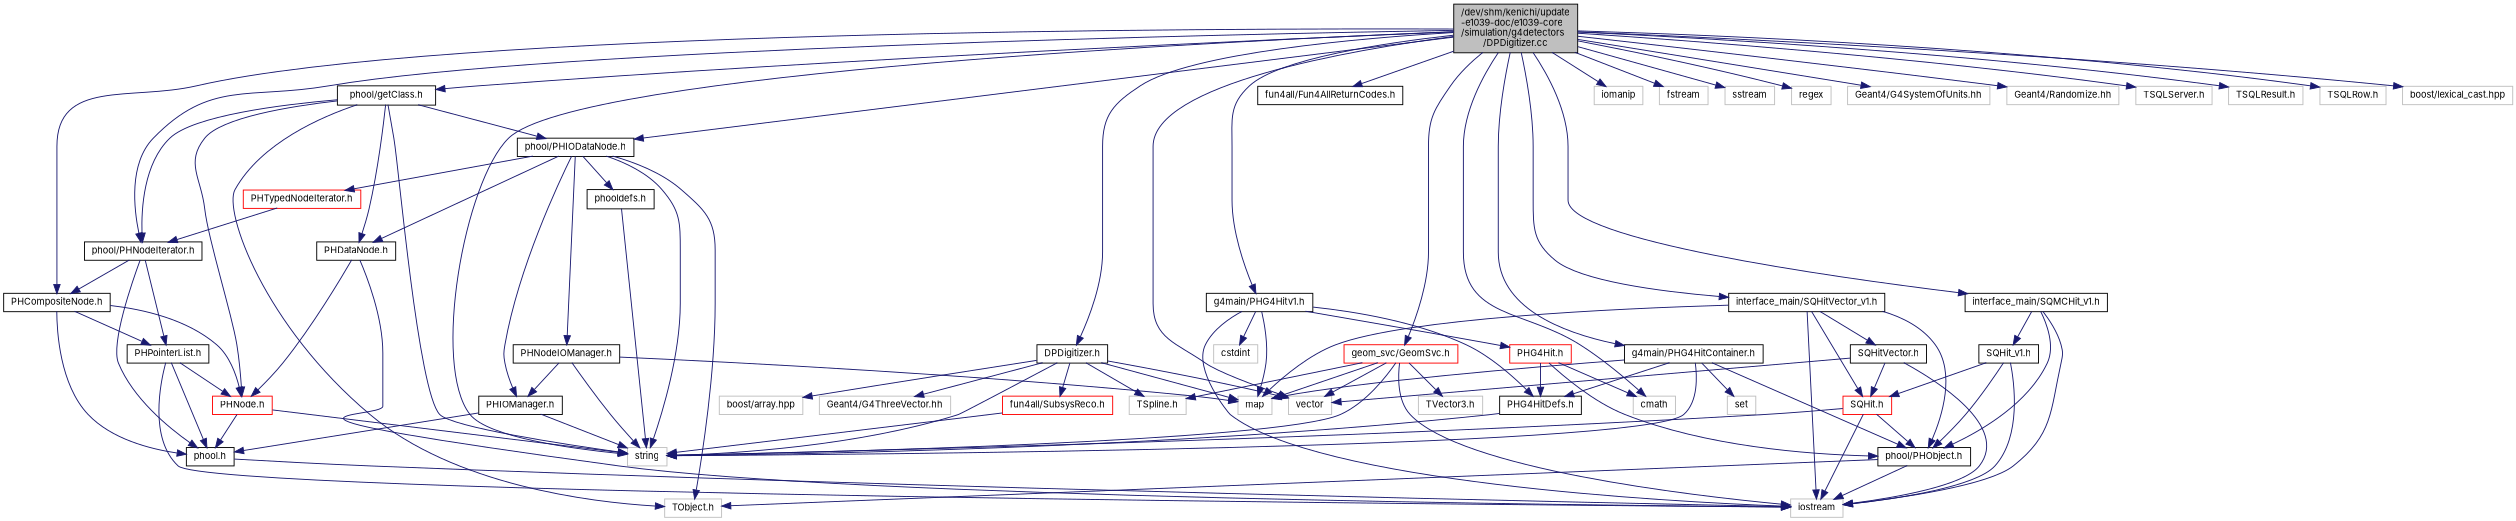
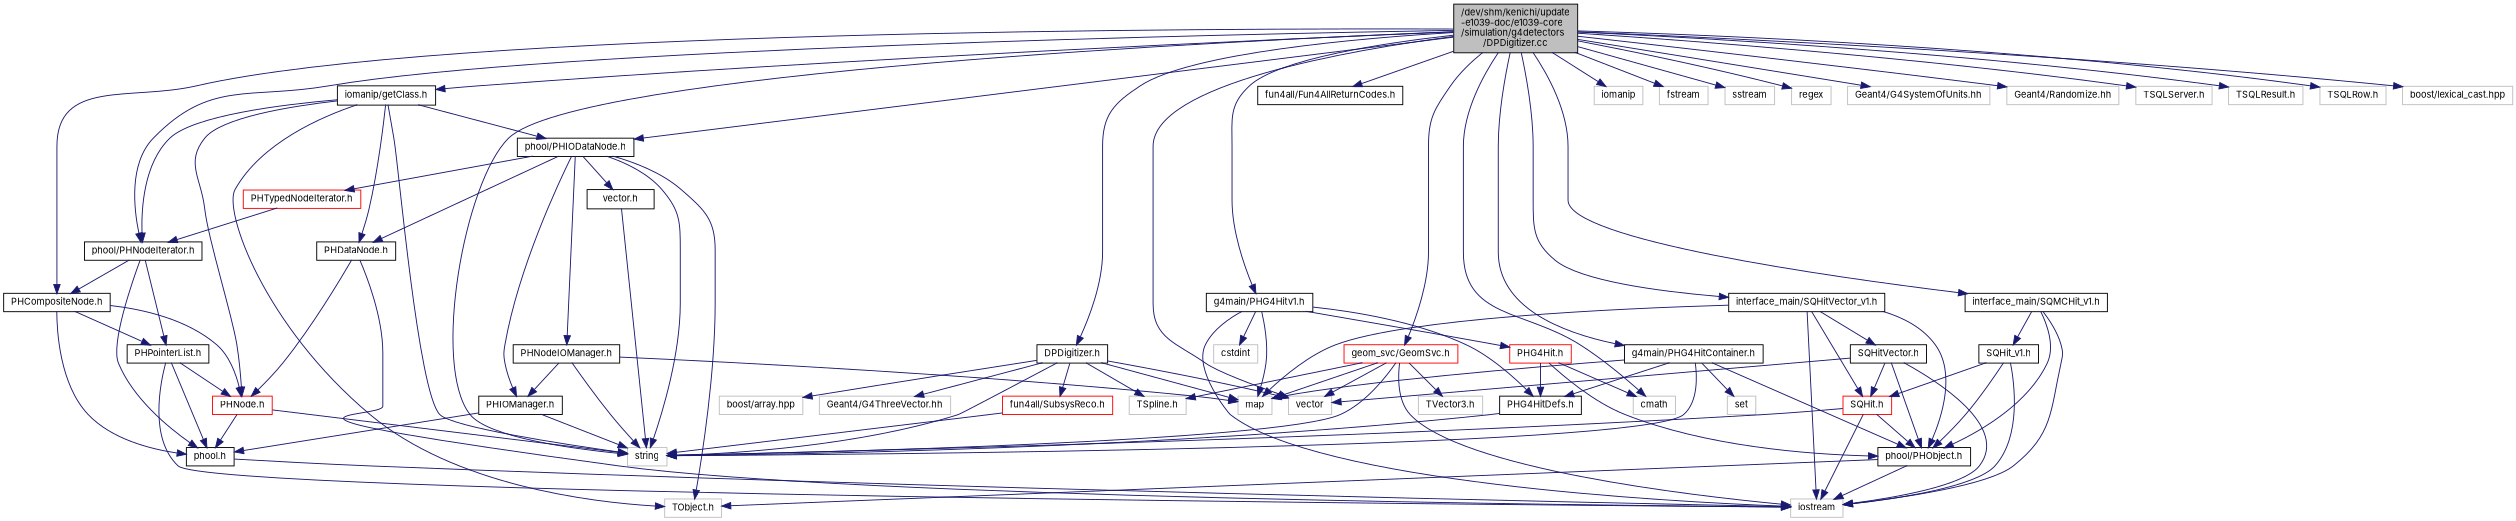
node "phool/getClass.h": label "phool/getClass.h" -> "iomanip/getClass.h"
node "phooldefs.h": label "phooldefs.h" -> "vector.h"
edge "SQHitVector.h" -> "phool/PHObject.h": added
